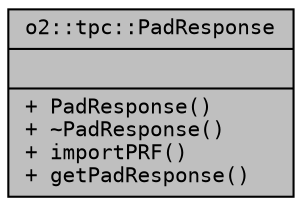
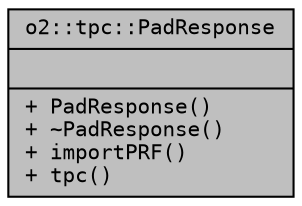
node "o2::tpc::PadResponse": text "+ getPadResponse()" -> "+ tpc()"
